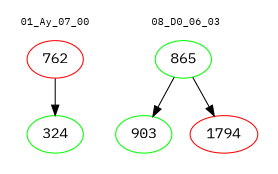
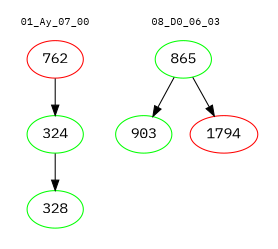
node "328": added
